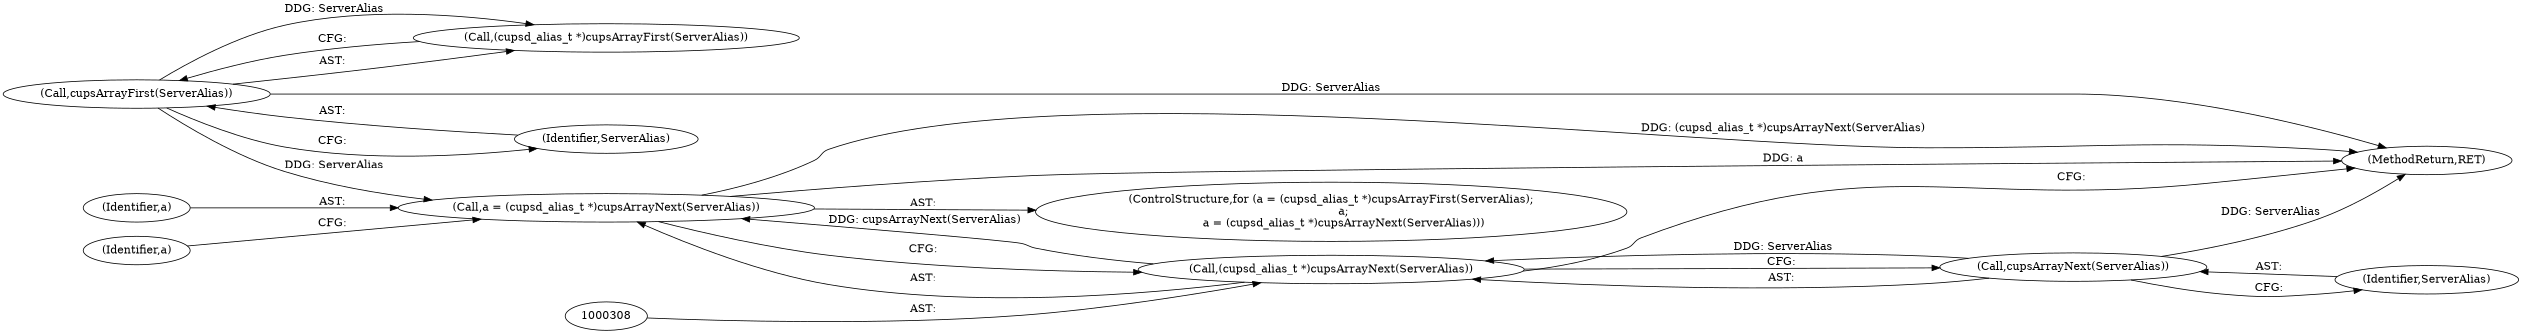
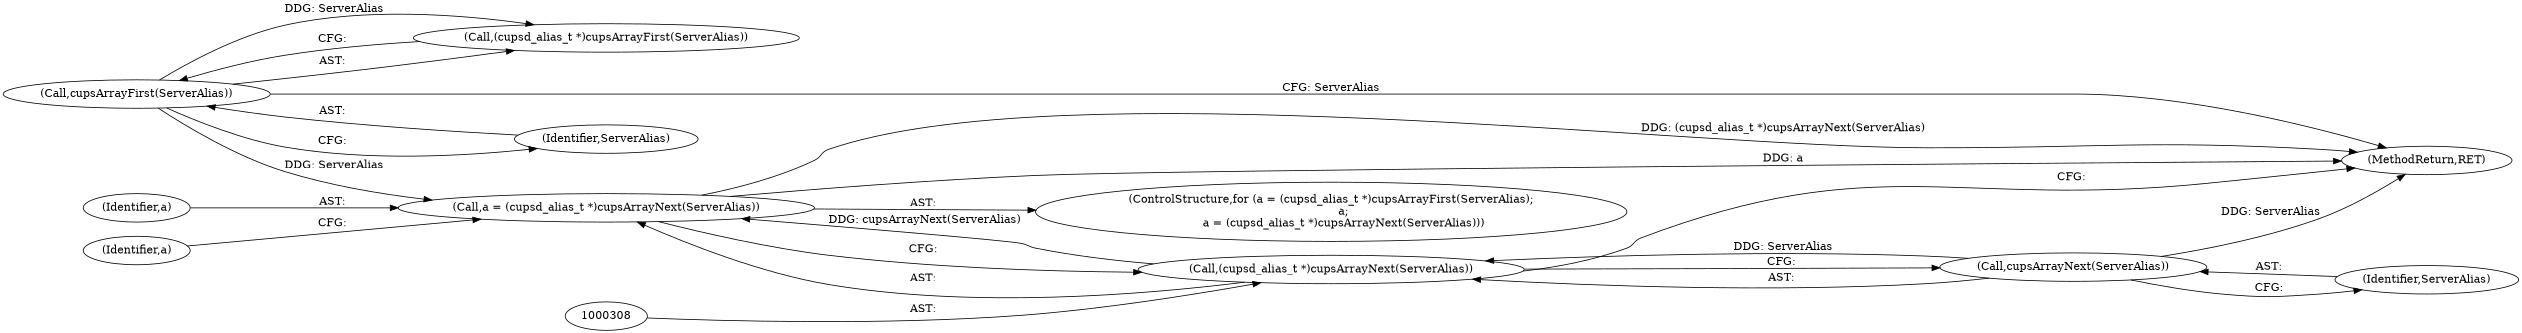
edge "(Call,cupsArrayFirst(ServerAlias))" -> "(MethodReturn,RET)": label "DDG: ServerAlias" -> "CFG: ServerAlias"
